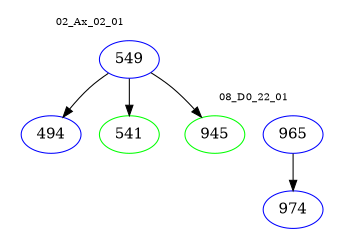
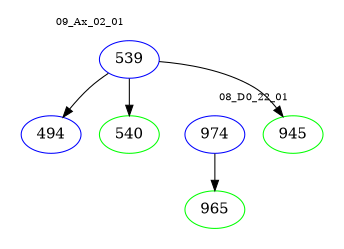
cluster "02_Ax_02_01": label "02_Ax_02_01" -> "09_Ax_02_01"
node "549": label "549" -> "539"
node "541": label "541" -> "540"
node "965": color blue -> green
edge "965" -> "974": reversed
